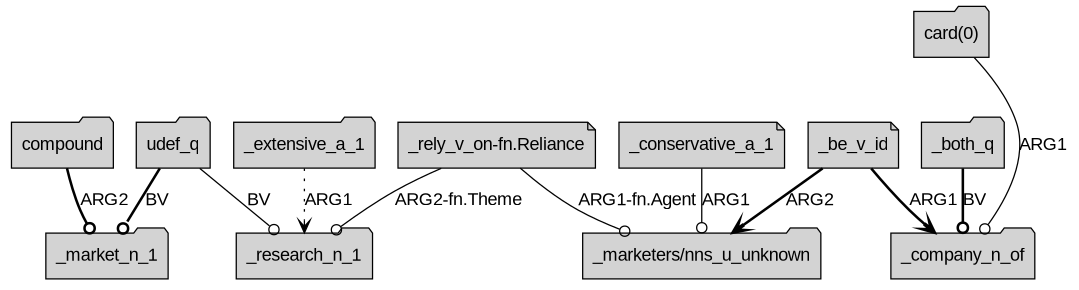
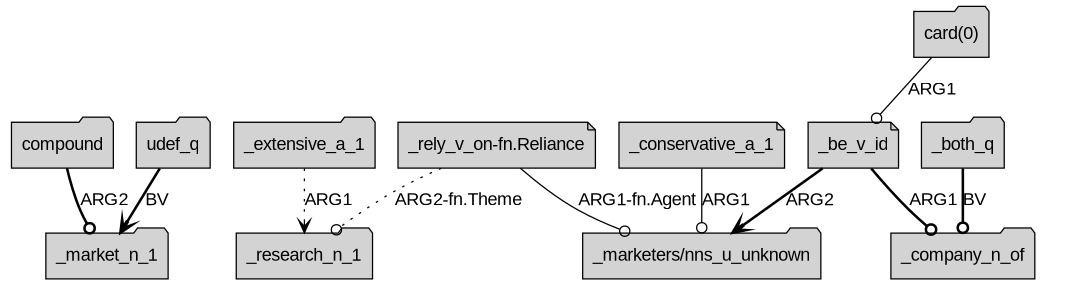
edge "card(0)" -> "_company_n_of": now "card(0)" -> "_be_v_id"
edge "_rely_v_on-fn.Reliance" -> "_research_n_1": style solid -> dotted
edge "udef_q" -> "_market_n_1": arrowhead odot -> vee
edge "udef_q" -> "_research_n_1": removed, label "BV"
edge "_be_v_id" -> "_company_n_of": arrowhead vee -> odot
